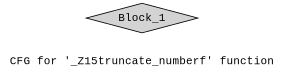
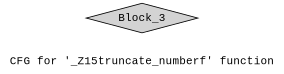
node "Block_1": label "Block_1" -> "Block_3"
